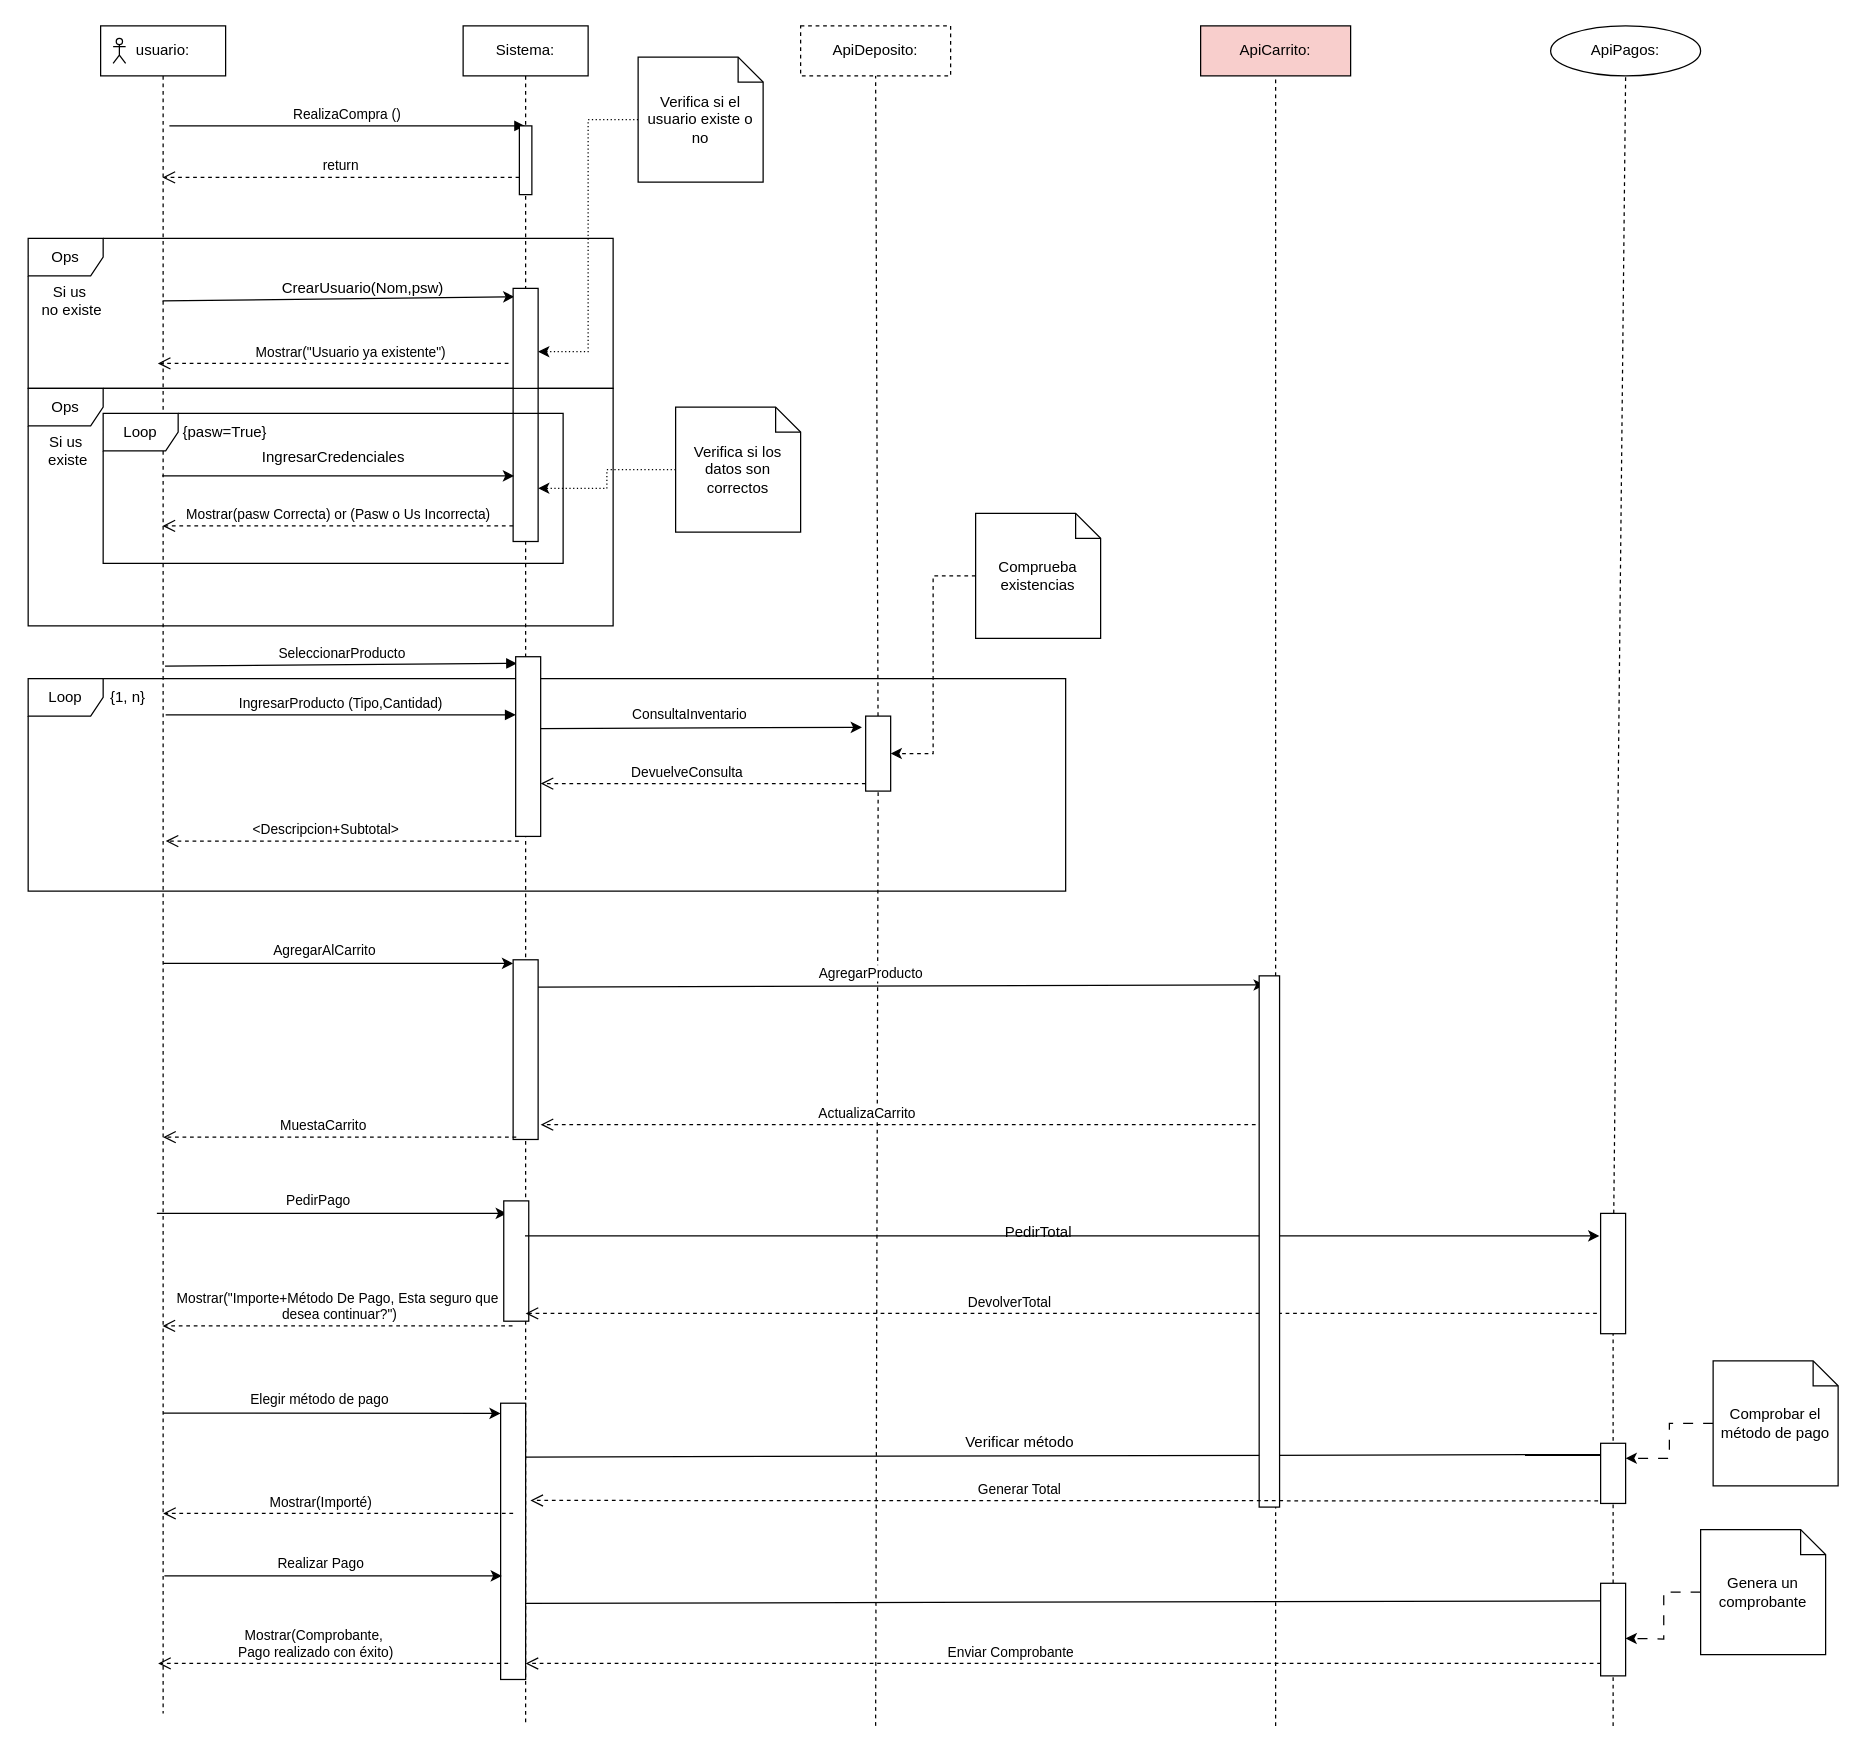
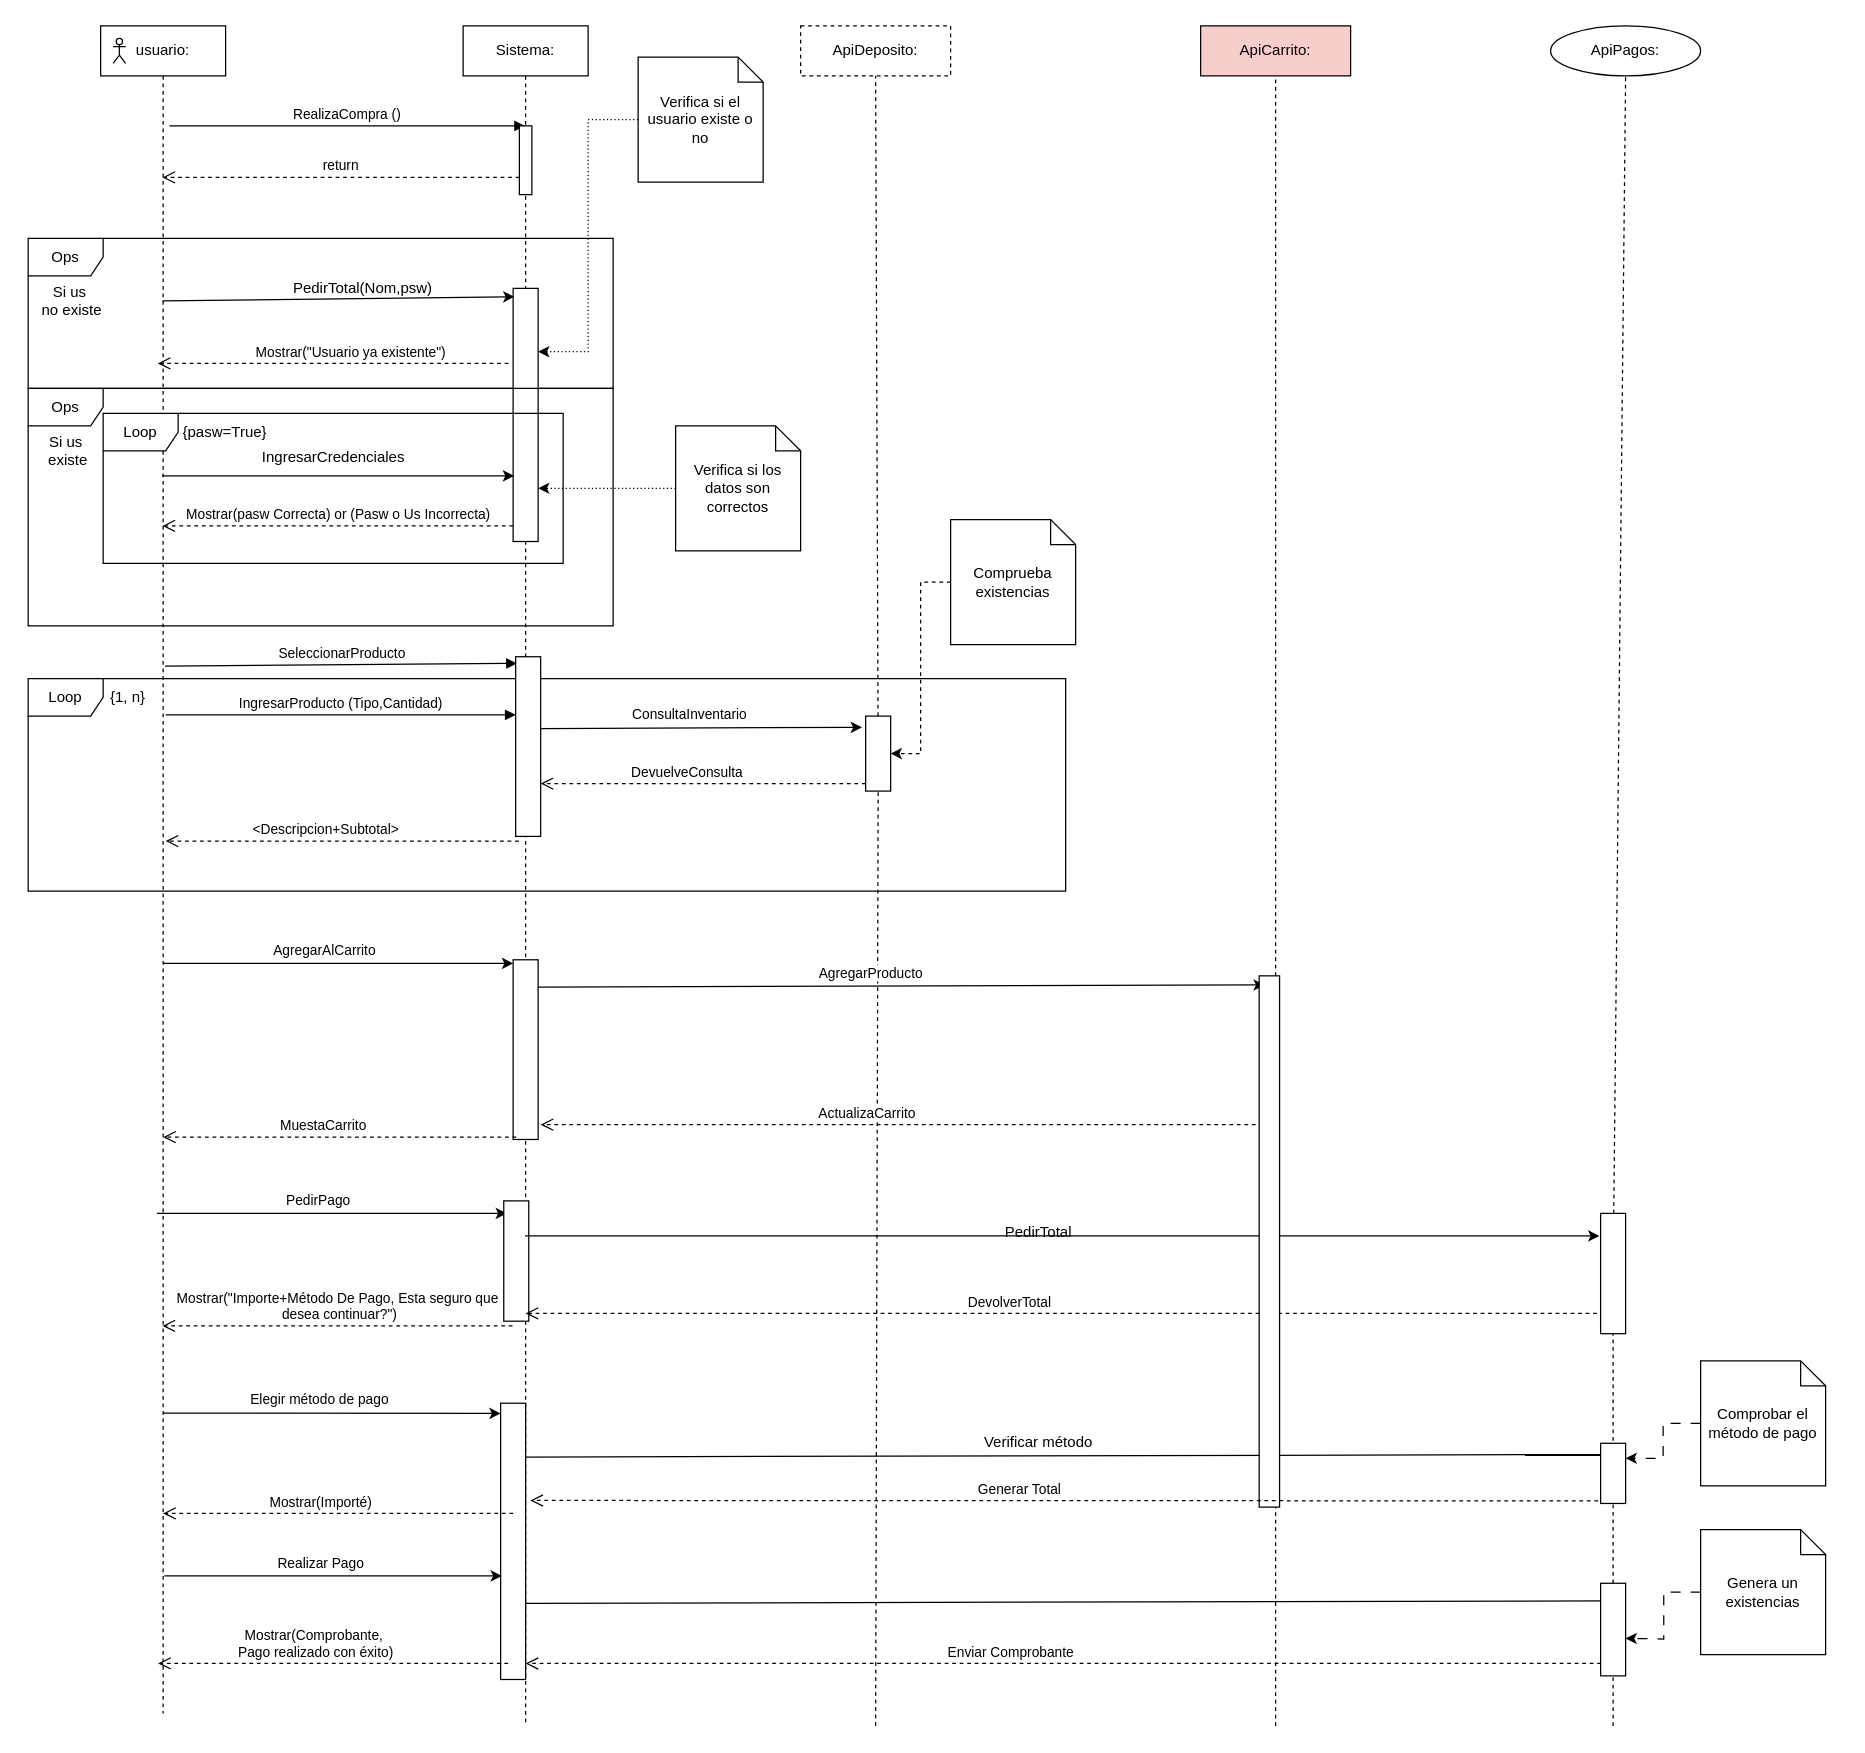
node "CrearUsuario(Nom,psw)": label "CrearUsuario(Nom,psw)" -> "PedirTotal(Nom,psw)"
node "Verifica si los datos son correctos": moved (738, 469) -> (738, 488)
node "Comprueba existencias": moved (1038, 576) -> (1013, 582)
node "Comprobar el método de pago": moved (1776, 1423) -> (1763, 1423)
node "Verificar método": moved (1019, 1442) -> (1038, 1442)
node "Genera un comprobante": label "Genera un comprobante" -> "Genera un existencias"
